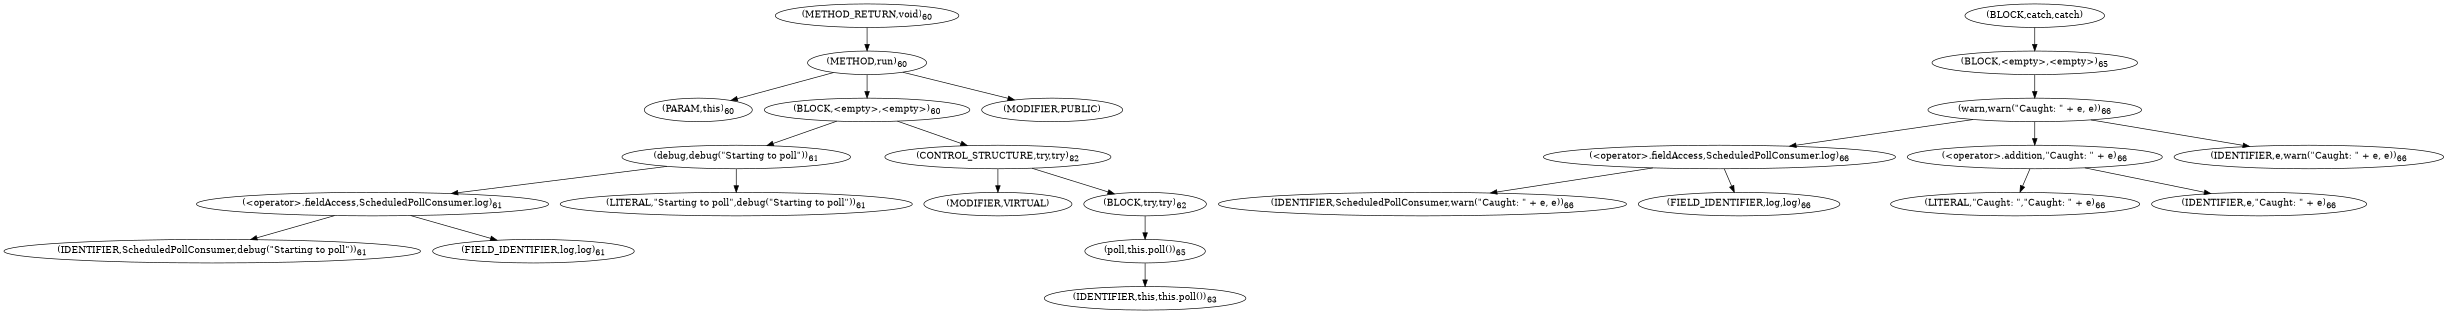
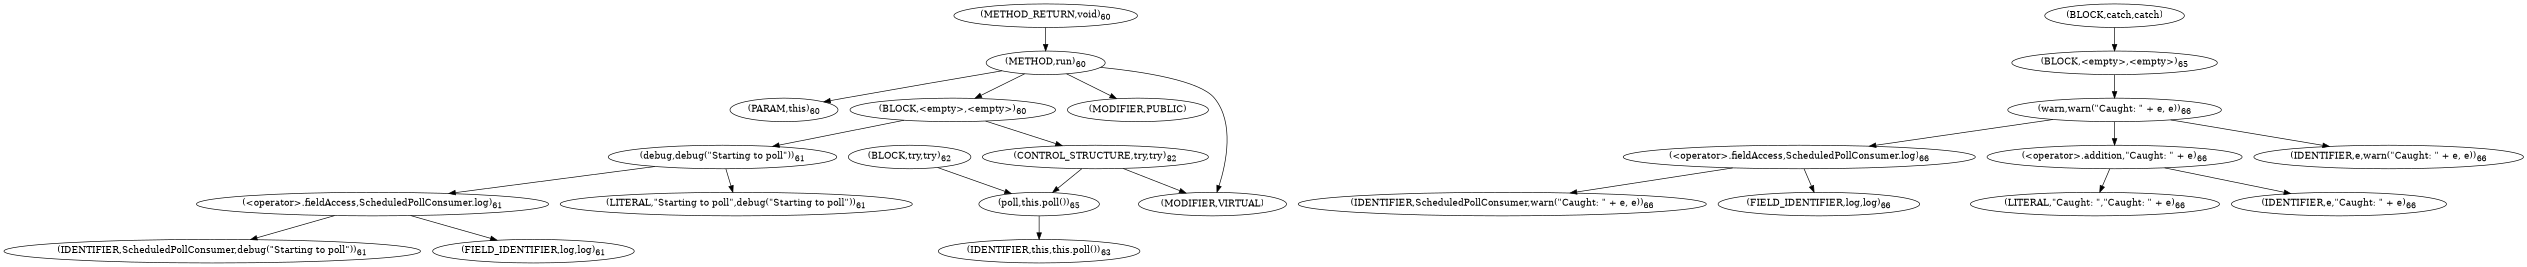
edge "(METHOD,run)" -> "(MODIFIER,VIRTUAL)": added
edge "(CONTROL_STRUCTURE,try,try)" -> "(BLOCK,try,try)": now "(CONTROL_STRUCTURE,try,try)" -> "(poll,this.poll())"
